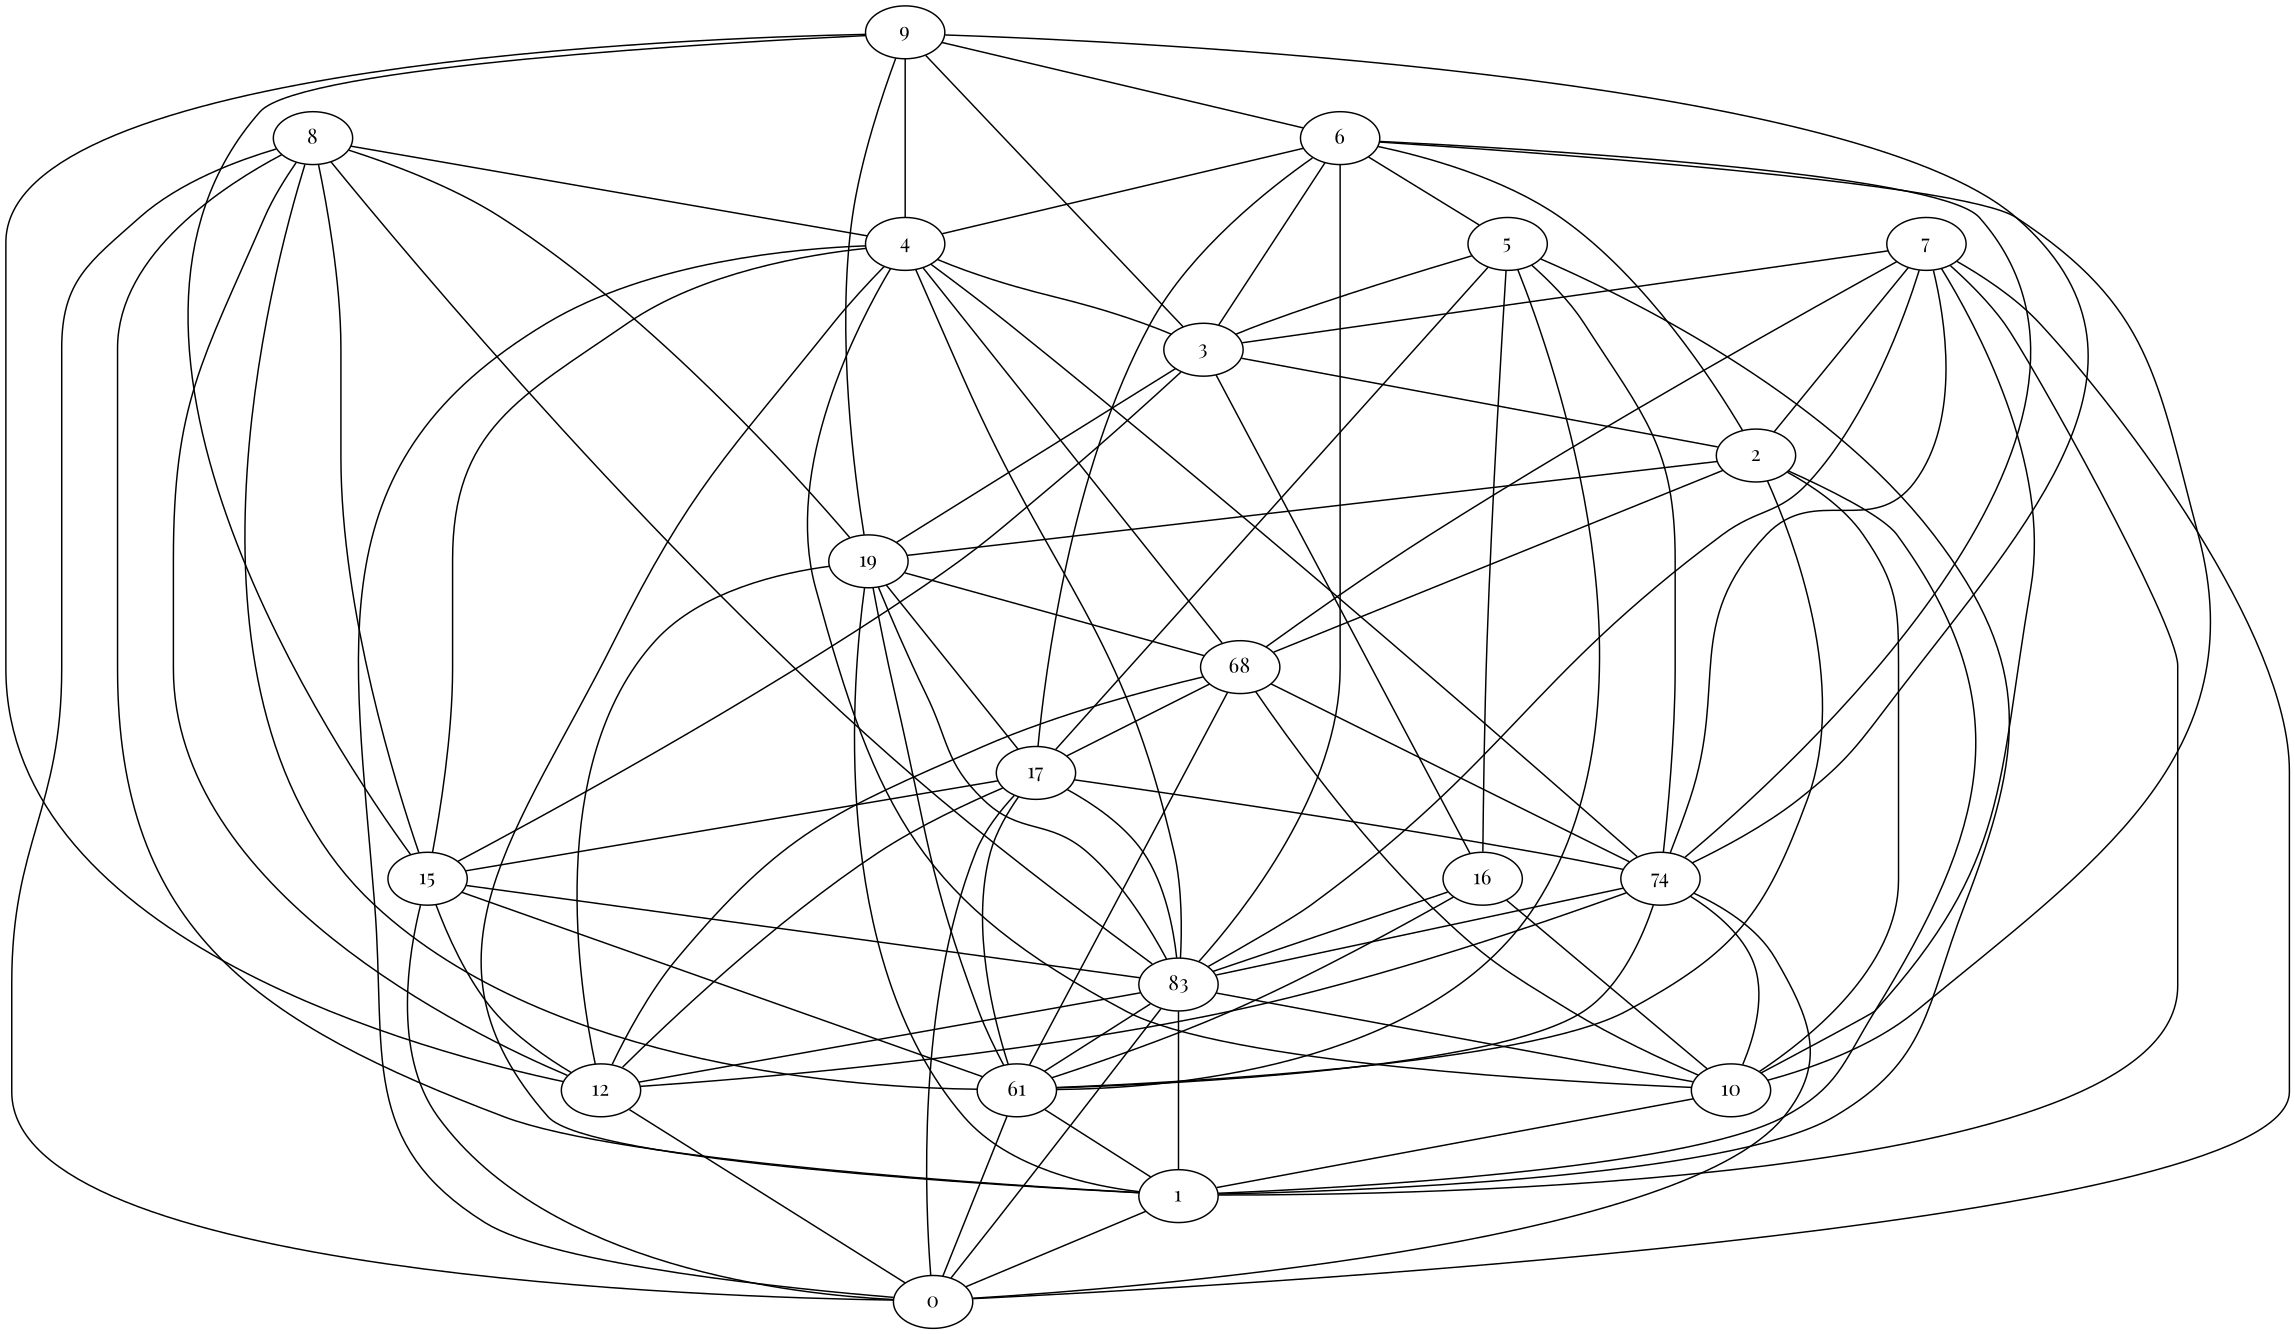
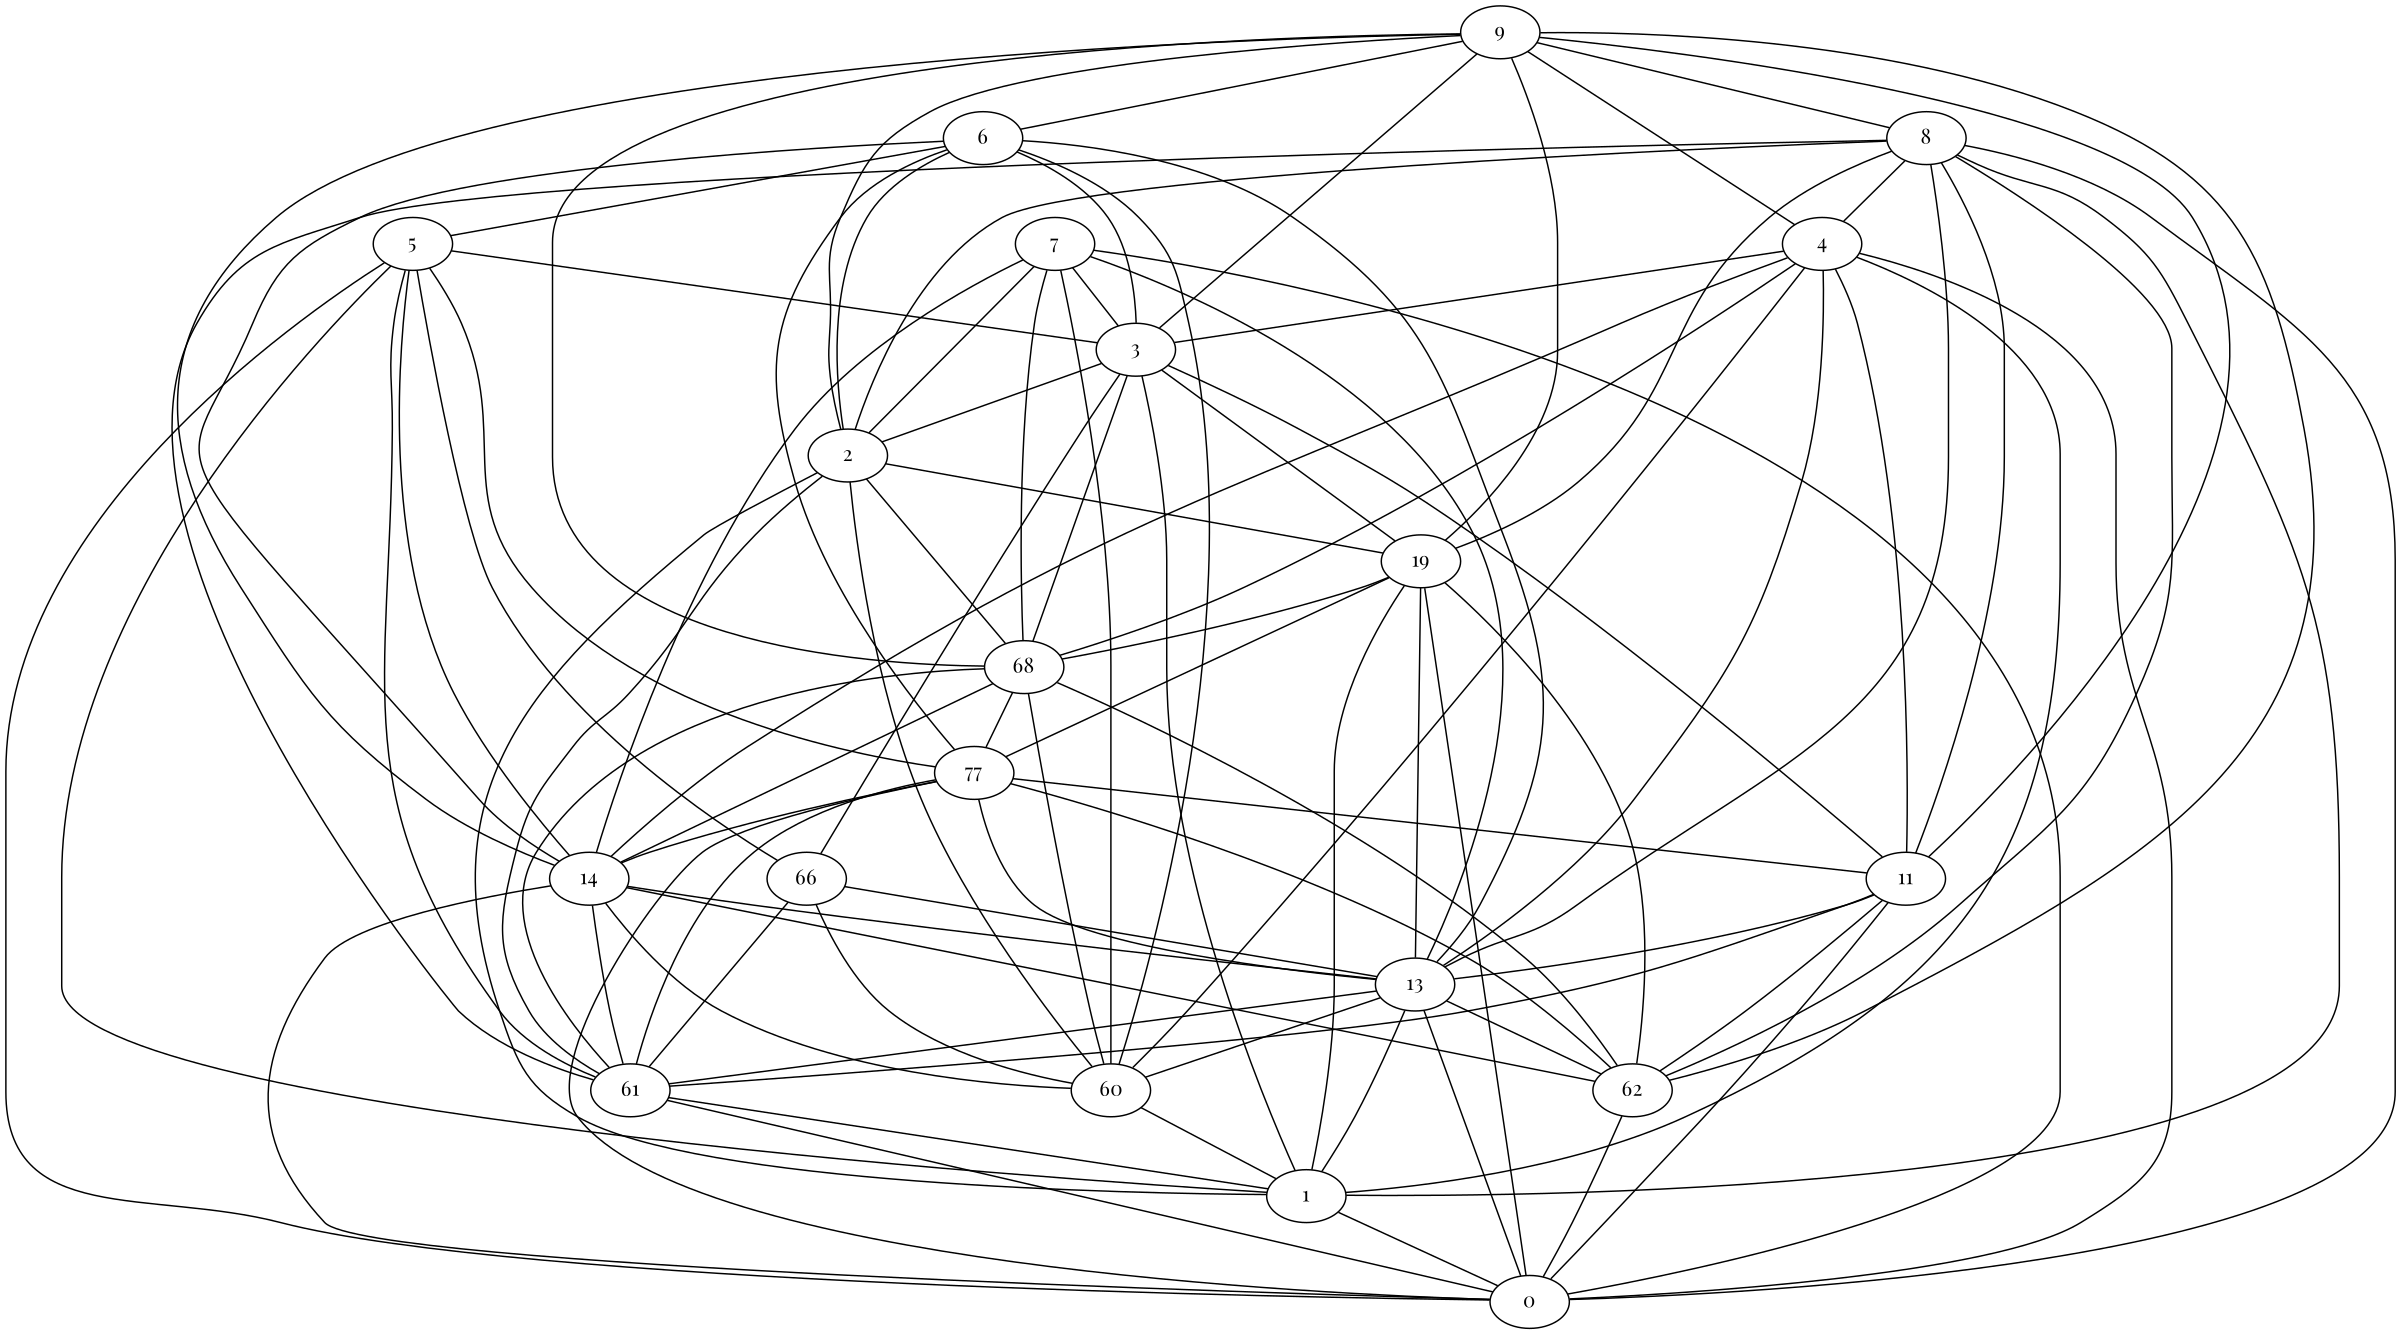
edge "9" -- "2": added
edge "9" -- "8": added
edge "9" -- "68": added
edge "8" -- "2": added
edge "6" -- "4": removed
edge "3" -- "68": added
node "17": label "17" -> "77"
edge "19" -- "61": now "19" -- "0"
node "15": label "15" -> "11"
node "16": label "16" -> "66"
node "74": label "74" -> "14"
node "83": label "83" -> "13"
edge "7" -- "1": now "3" -- "1"
node "12": label "12" -> "62"
node "10": label "10" -> "60"
edge "5" -- "0": added
